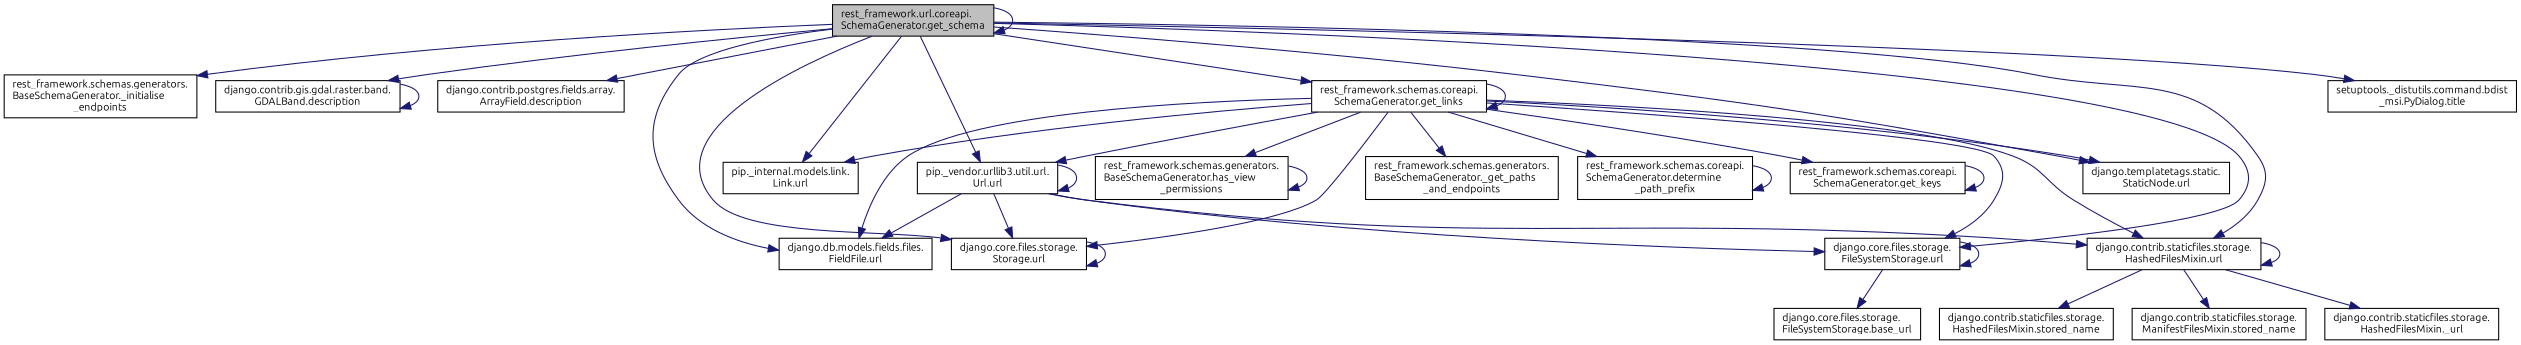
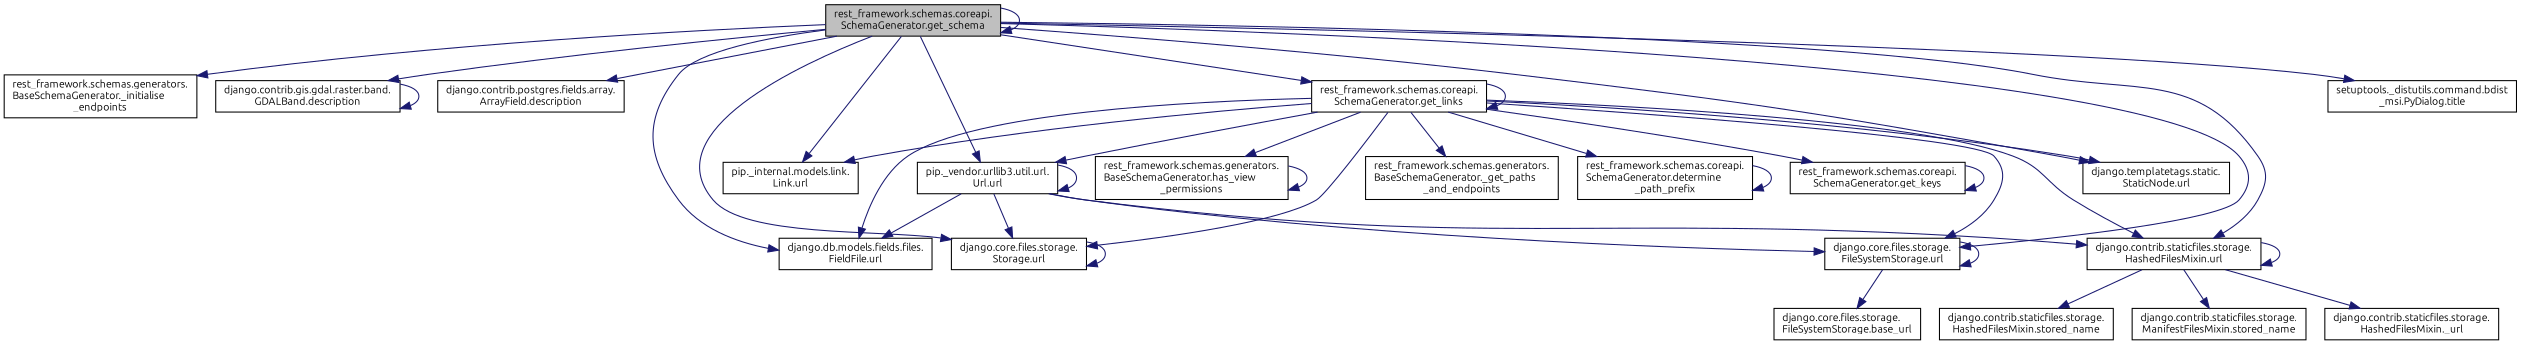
node "rest_framework.url.coreapi. SchemaGenerator.get_schema": label "rest_framework.url.coreapi. SchemaGenerator.get_schema" -> "rest_framework.schemas.coreapi. SchemaGenerator.get_schema"
